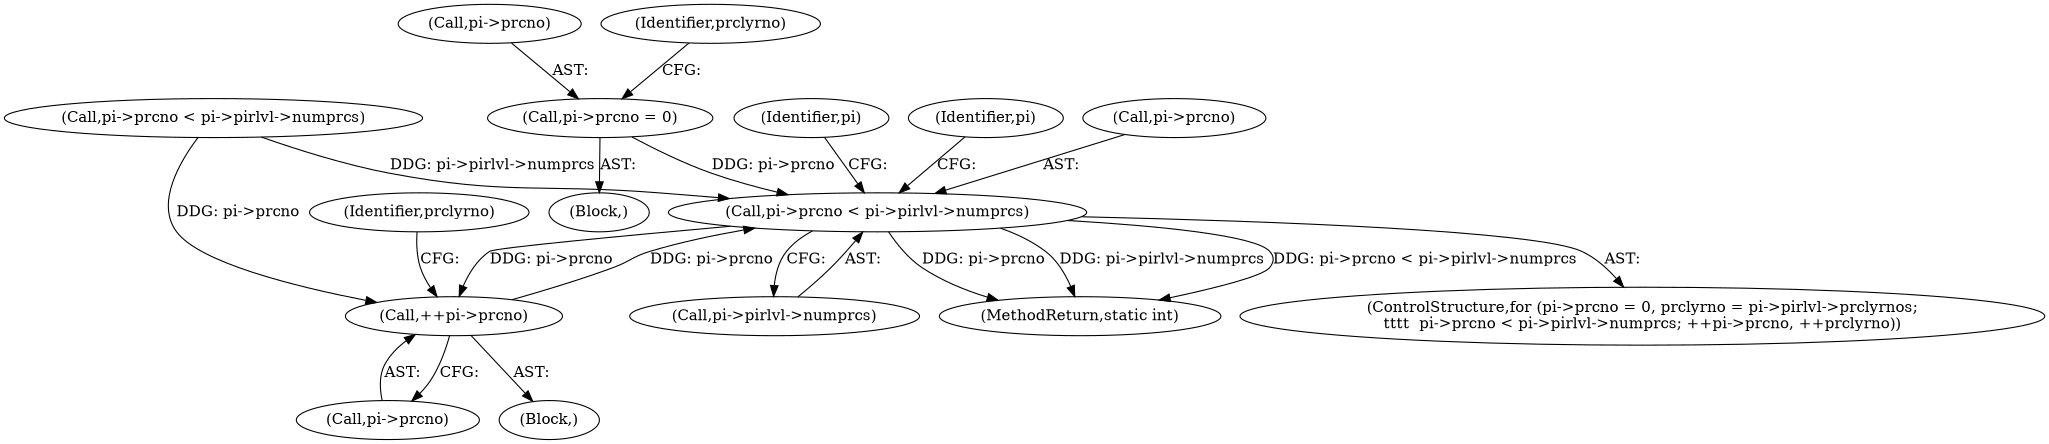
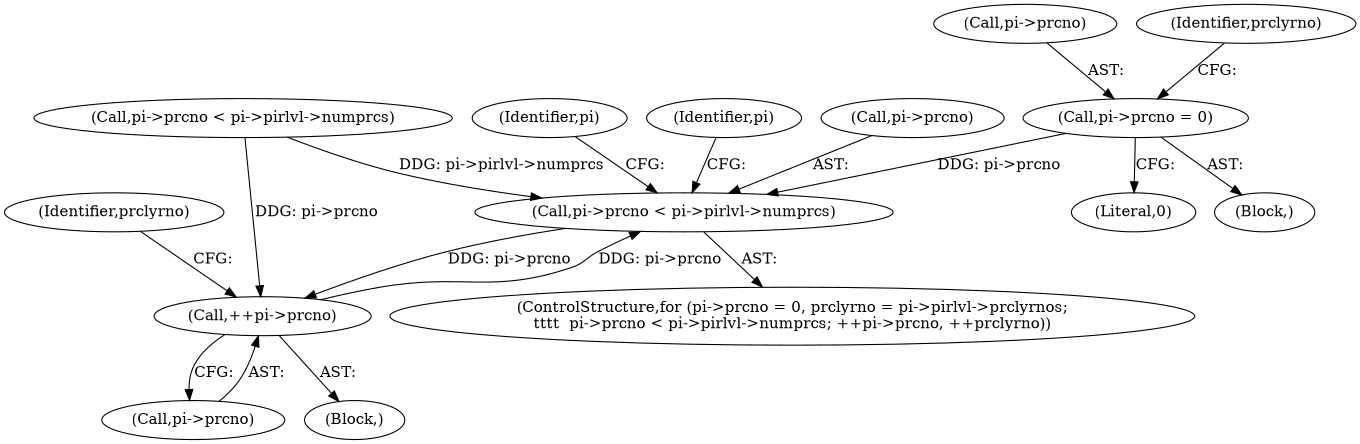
node "(Literal,0)": added
node "(Call,pi->pirlvl->numprcs)": removed
node "(MethodReturn,static int)": removed
